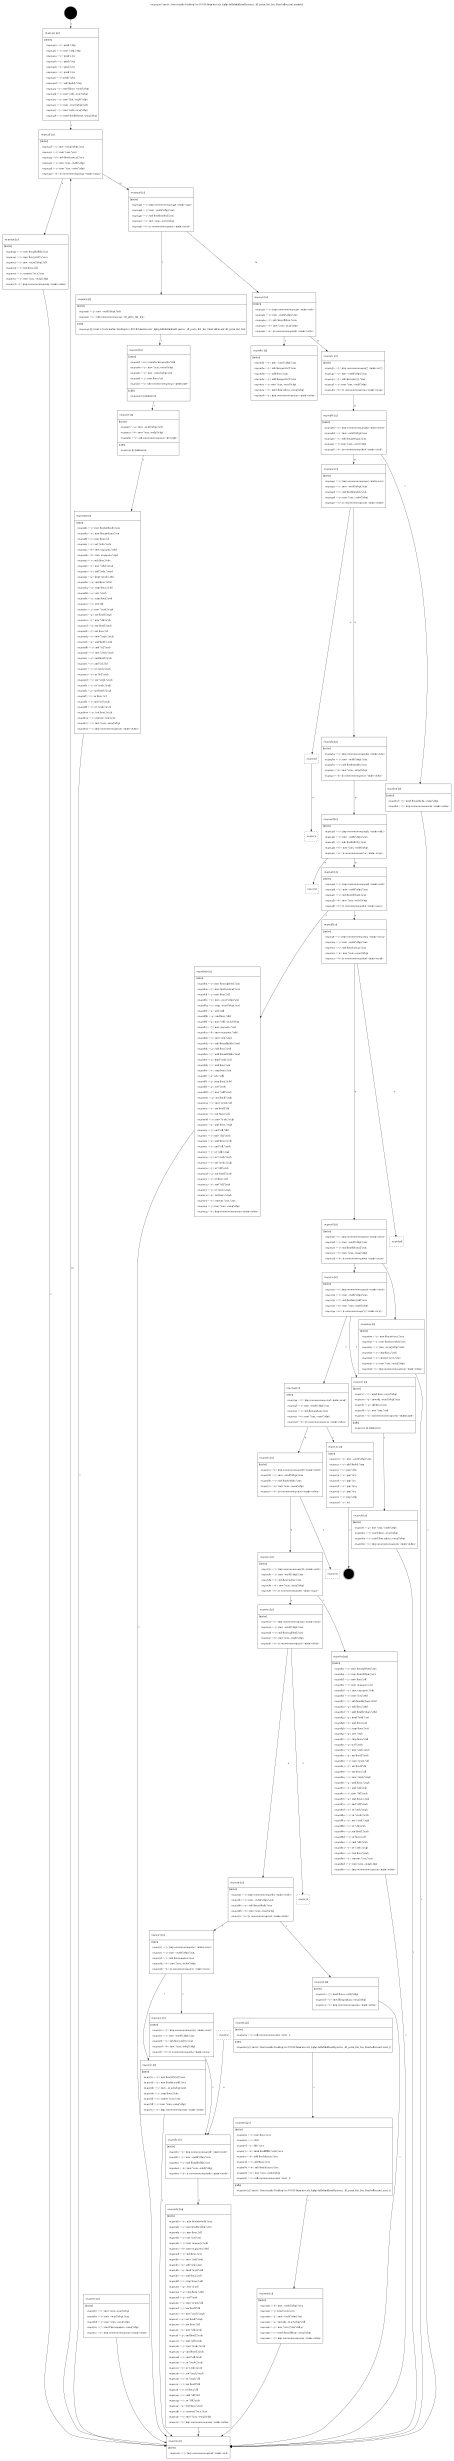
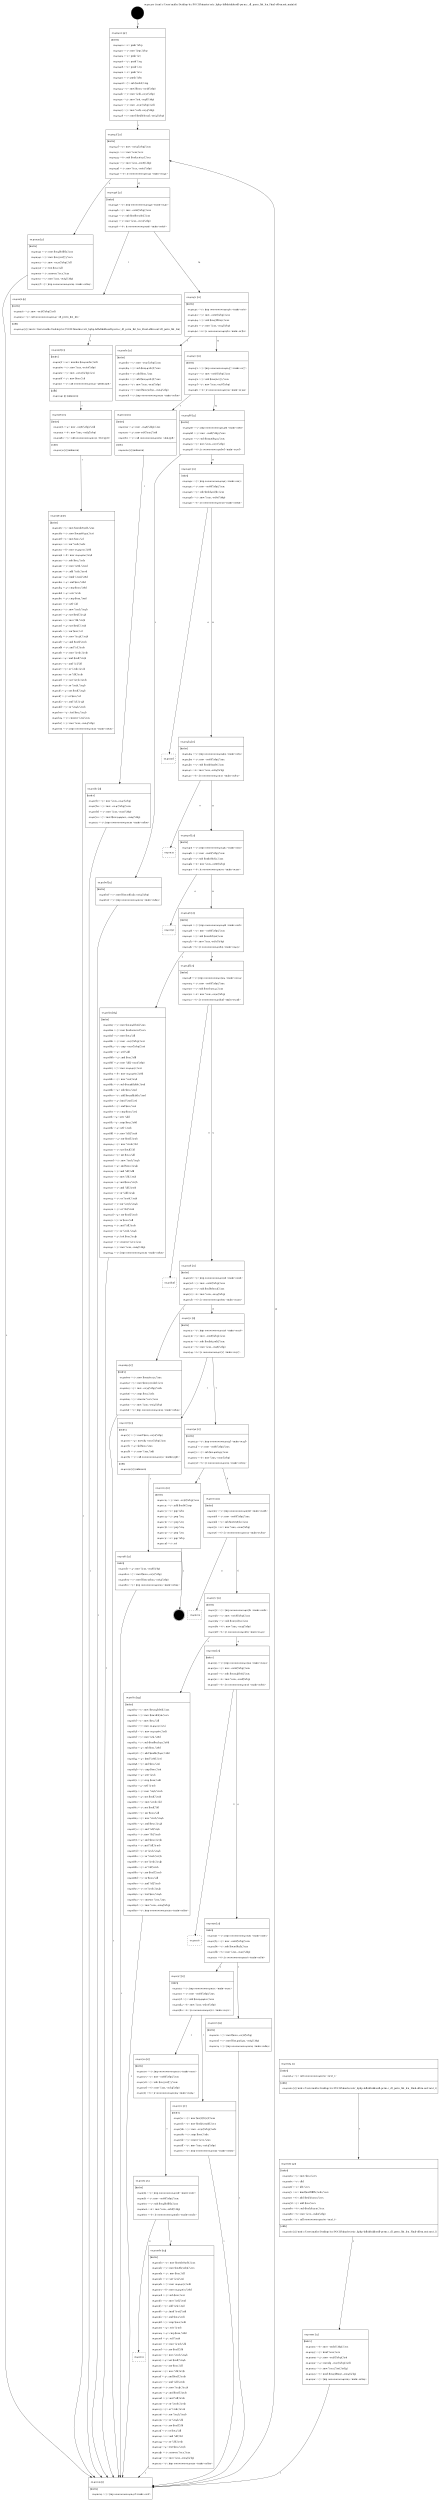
node "0x4017aa [13]": added
edge "0x401c9d" -> "0x401c3e": now "0x4014b4 [25]" -> "0x401c3e"
edge "0x401612" -> "0x4015f9 [25]": reversed
